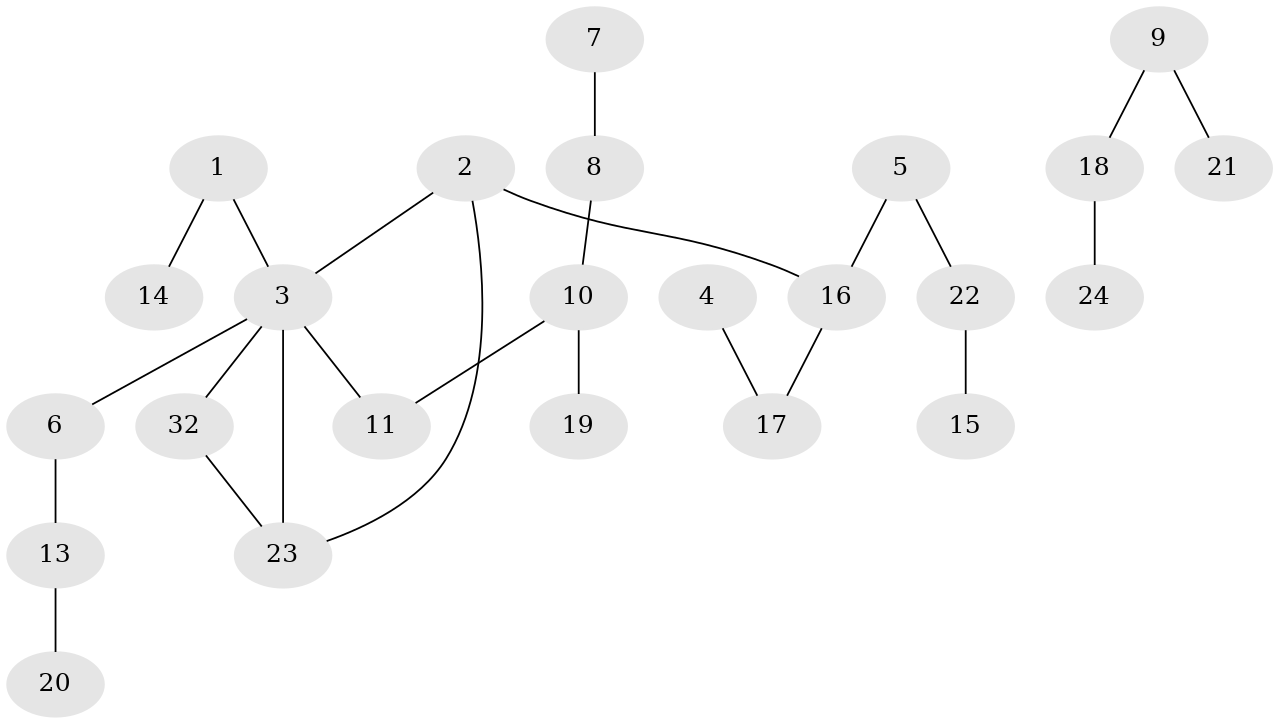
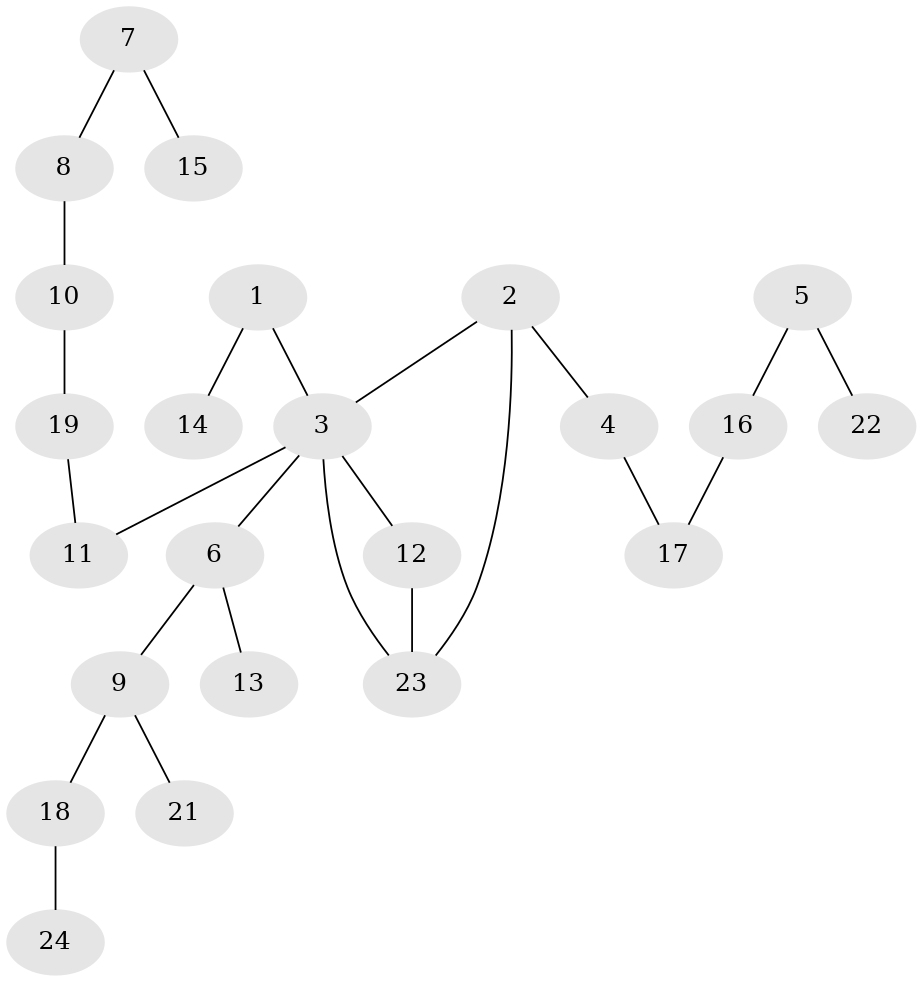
edge "2" -- "16": now "2" -- "4"
edge "10" -- "11": now "19" -- "11"
edge "22" -- "15": now "7" -- "15"
node "32": label "32" -> "12"
edge "6" -- "9": added
node "20": removed
